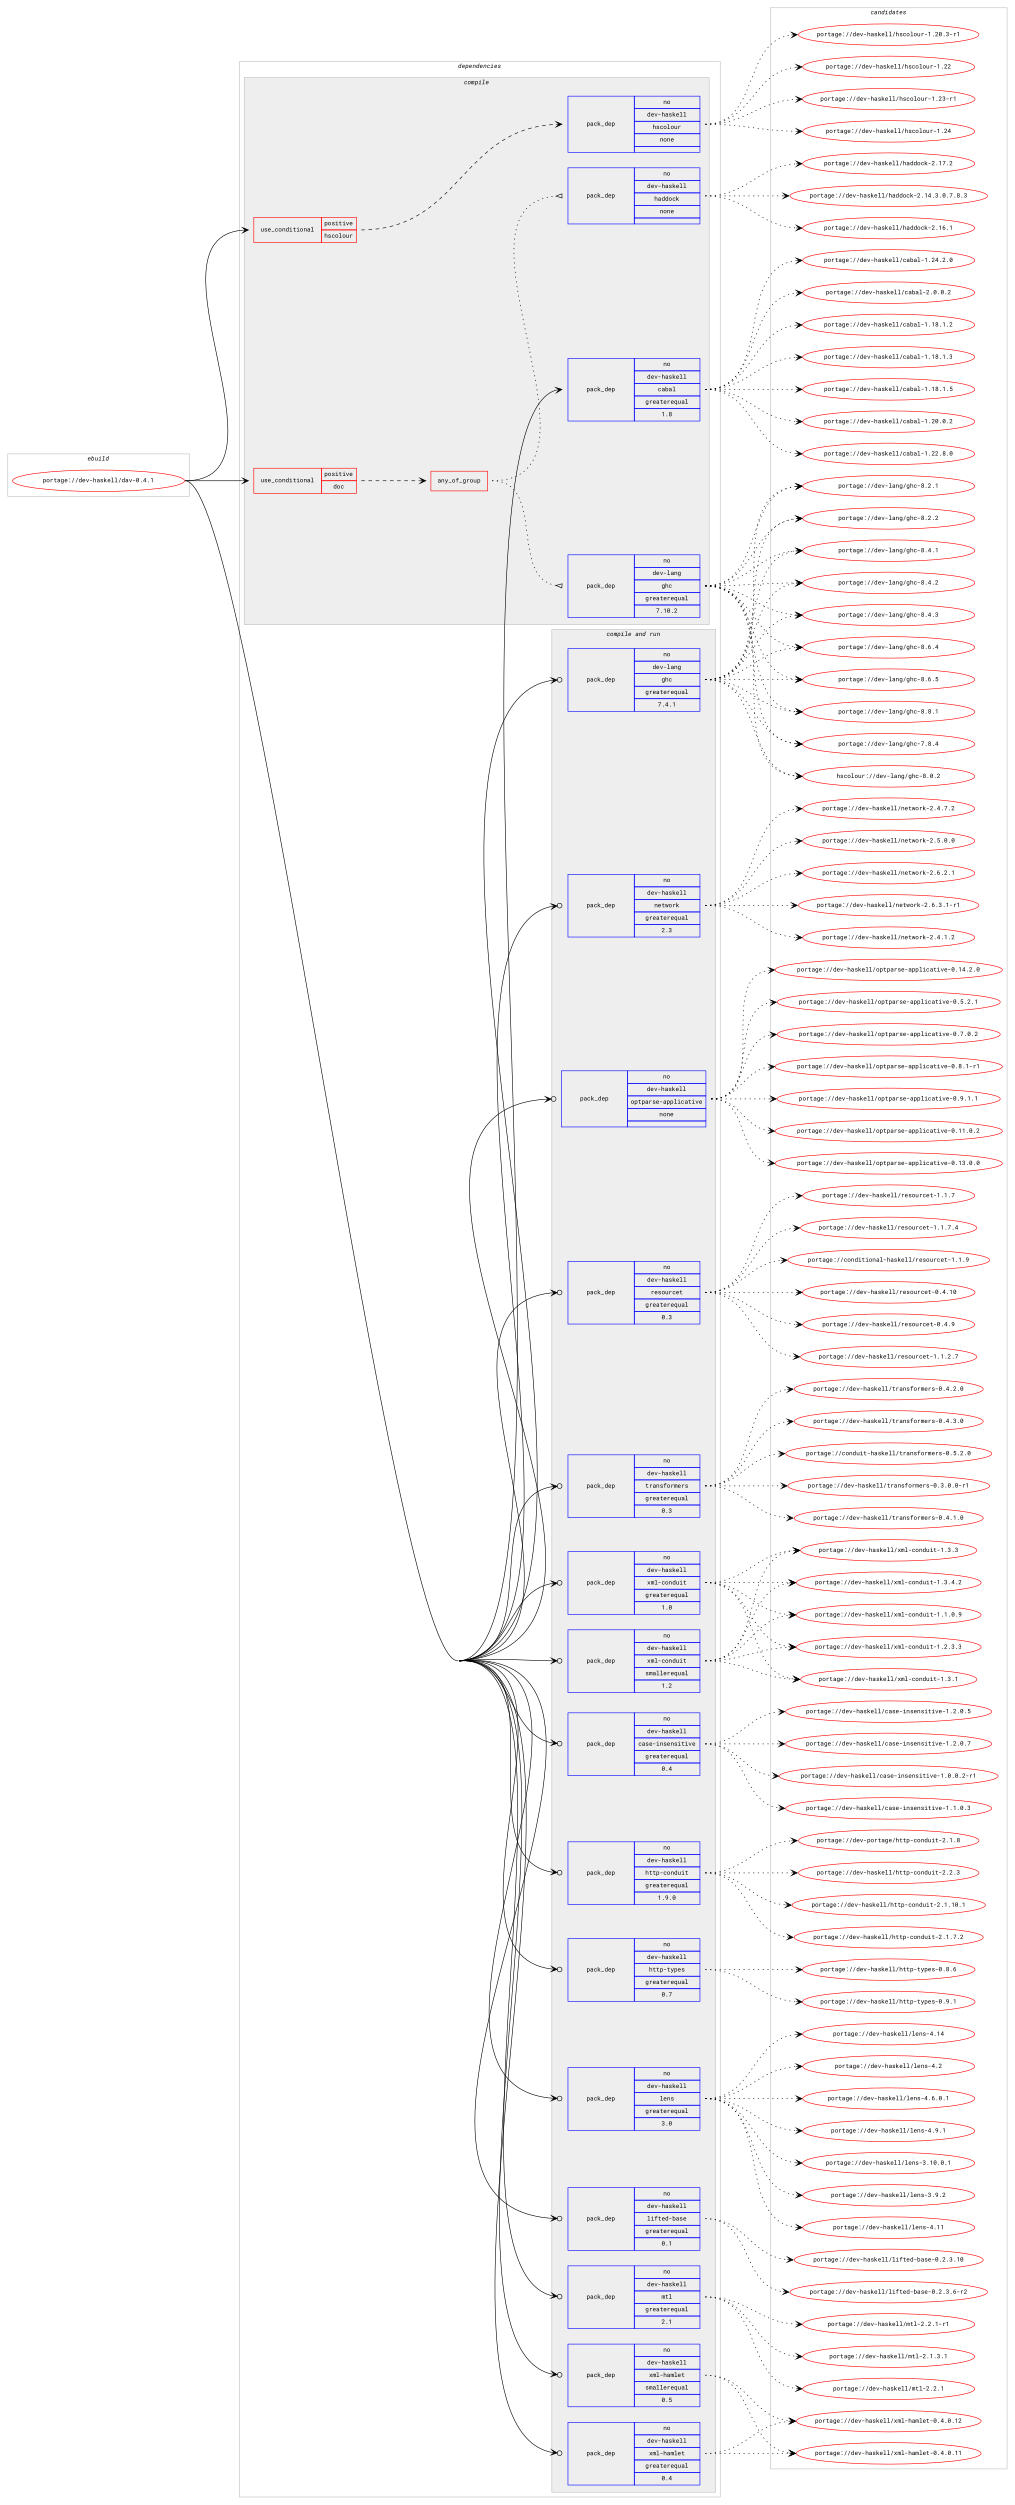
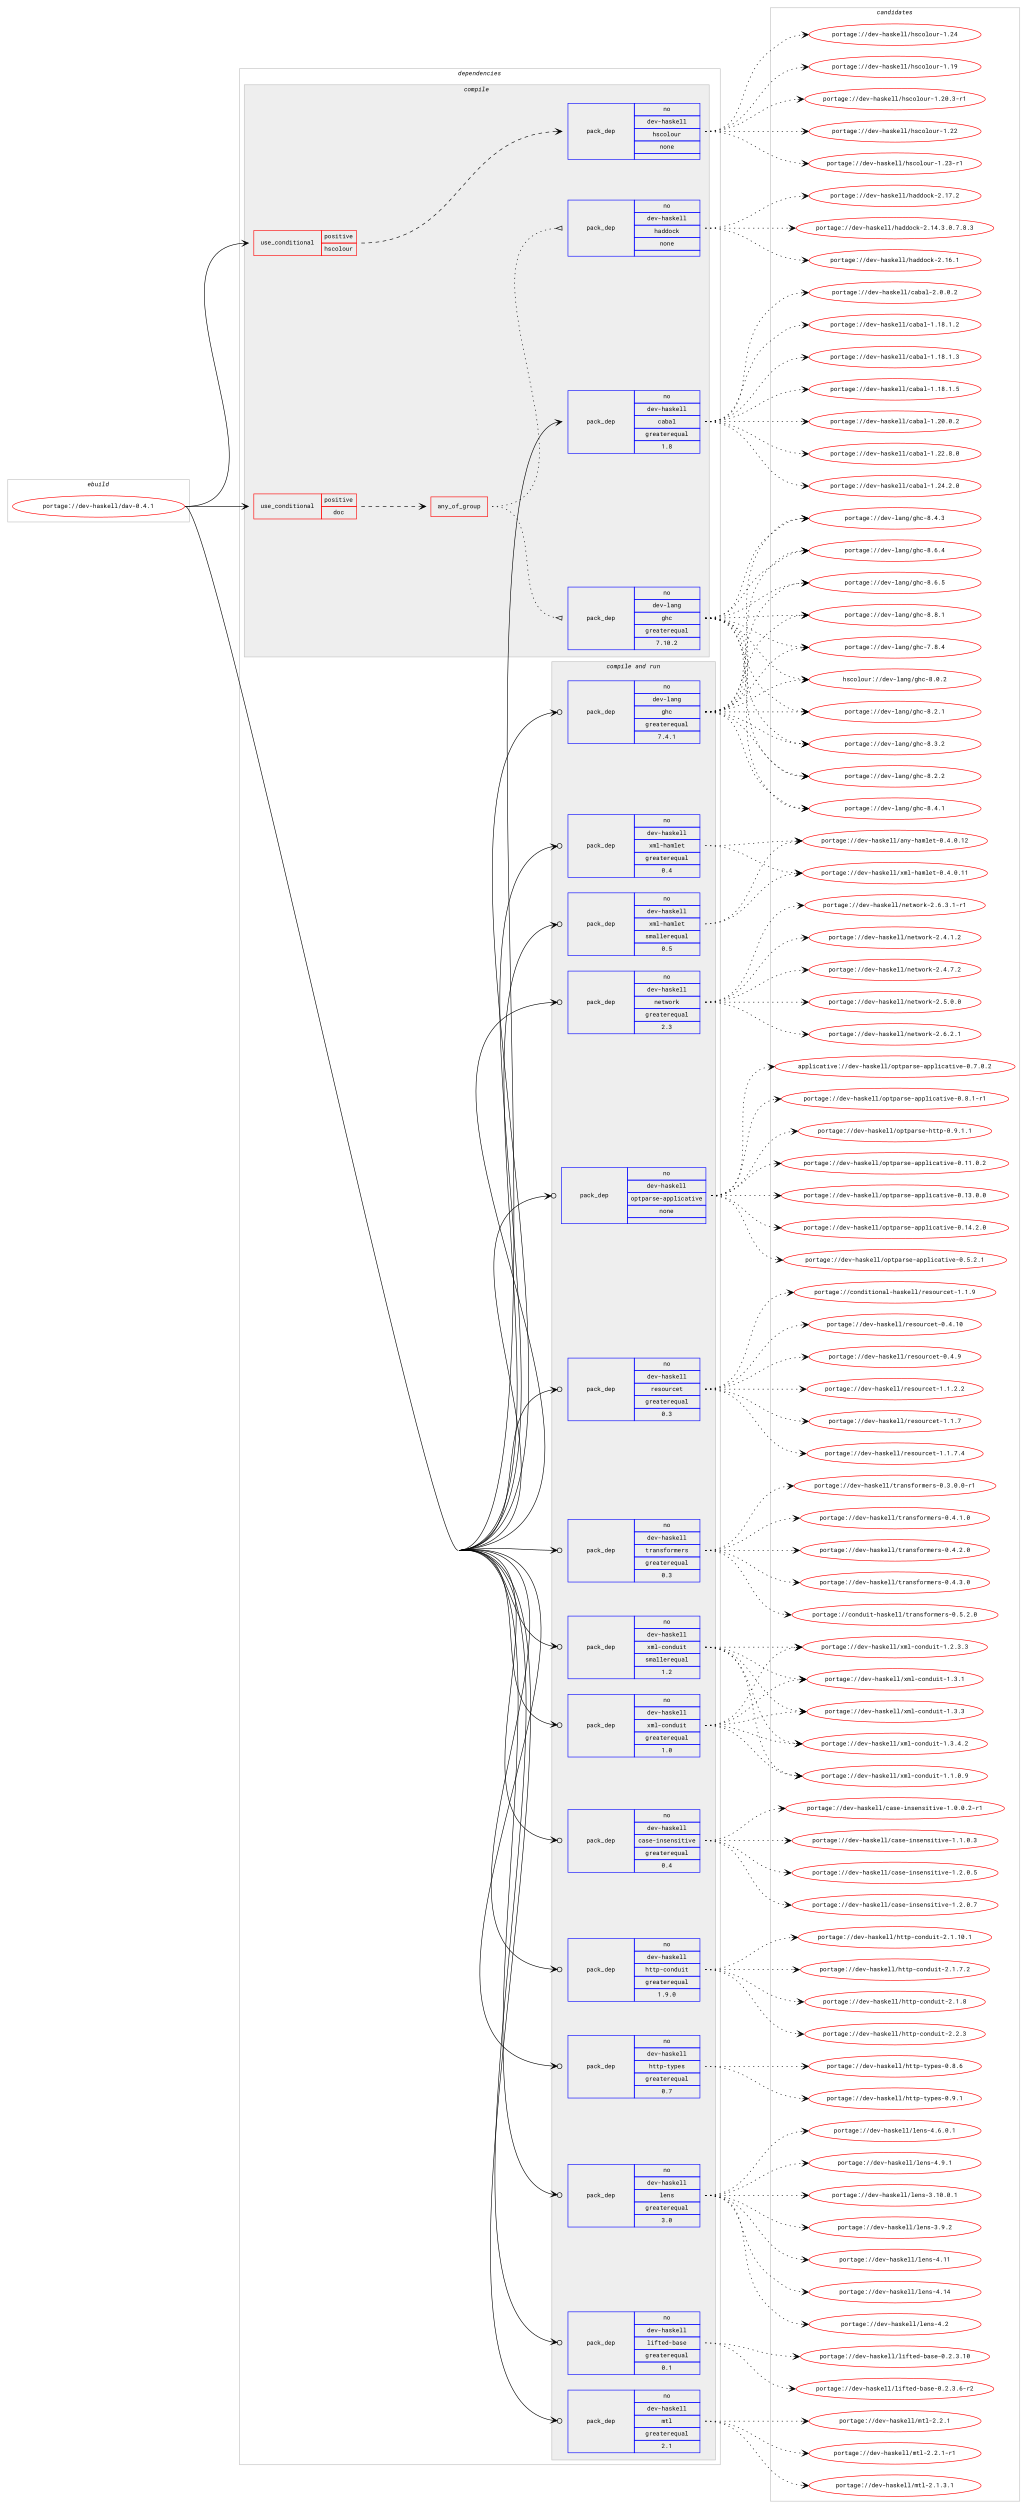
node "portage://dev-haskell/hscolour-1.19": added
node "portage://dev-lang/ghc-8.4.2": label "portage://dev-lang/ghc-8.4.2" -> "portage://dev-lang/ghc-8.3.2"
node "portage://dev-haskell/optparse-applicative-0.7.0.2": label "portage://dev-haskell/optparse-applicative-0.7.0.2" -> "applicative://dev-haskell/optparse-applicative-0.7.0.2"
node "portage://dev-haskell/optparse-applicative-0.9.1.1": label "portage://dev-haskell/optparse-applicative-0.9.1.1" -> "portage://dev-haskell/optparse-http-0.9.1.1"
node "portage://dev-haskell/resourcet-1.1.2.7": label "portage://dev-haskell/resourcet-1.1.2.7" -> "portage://dev-haskell/resourcet-1.1.2.2"
node "portage://dev-portage/http-conduit-2.1.8": label "portage://dev-portage/http-conduit-2.1.8" -> "portage://dev-haskell/http-conduit-2.1.8"
node "portage://dev-haskell/xml-hamlet-0.4.0.12": label "portage://dev-haskell/xml-hamlet-0.4.0.12" -> "portage://dev-haskell/any-hamlet-0.4.0.12"
